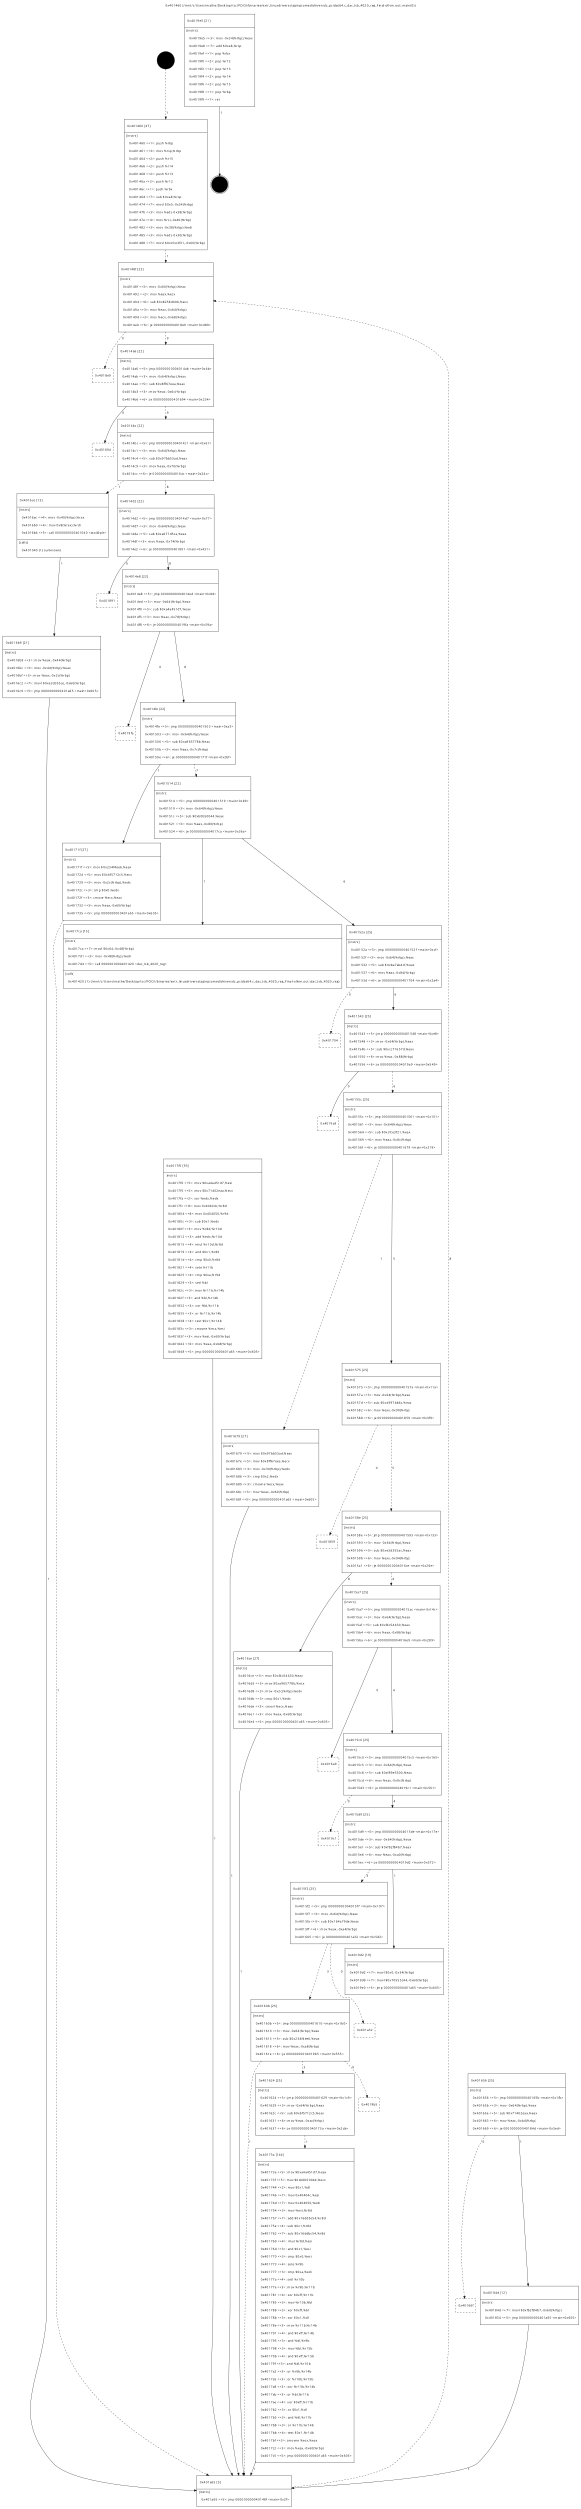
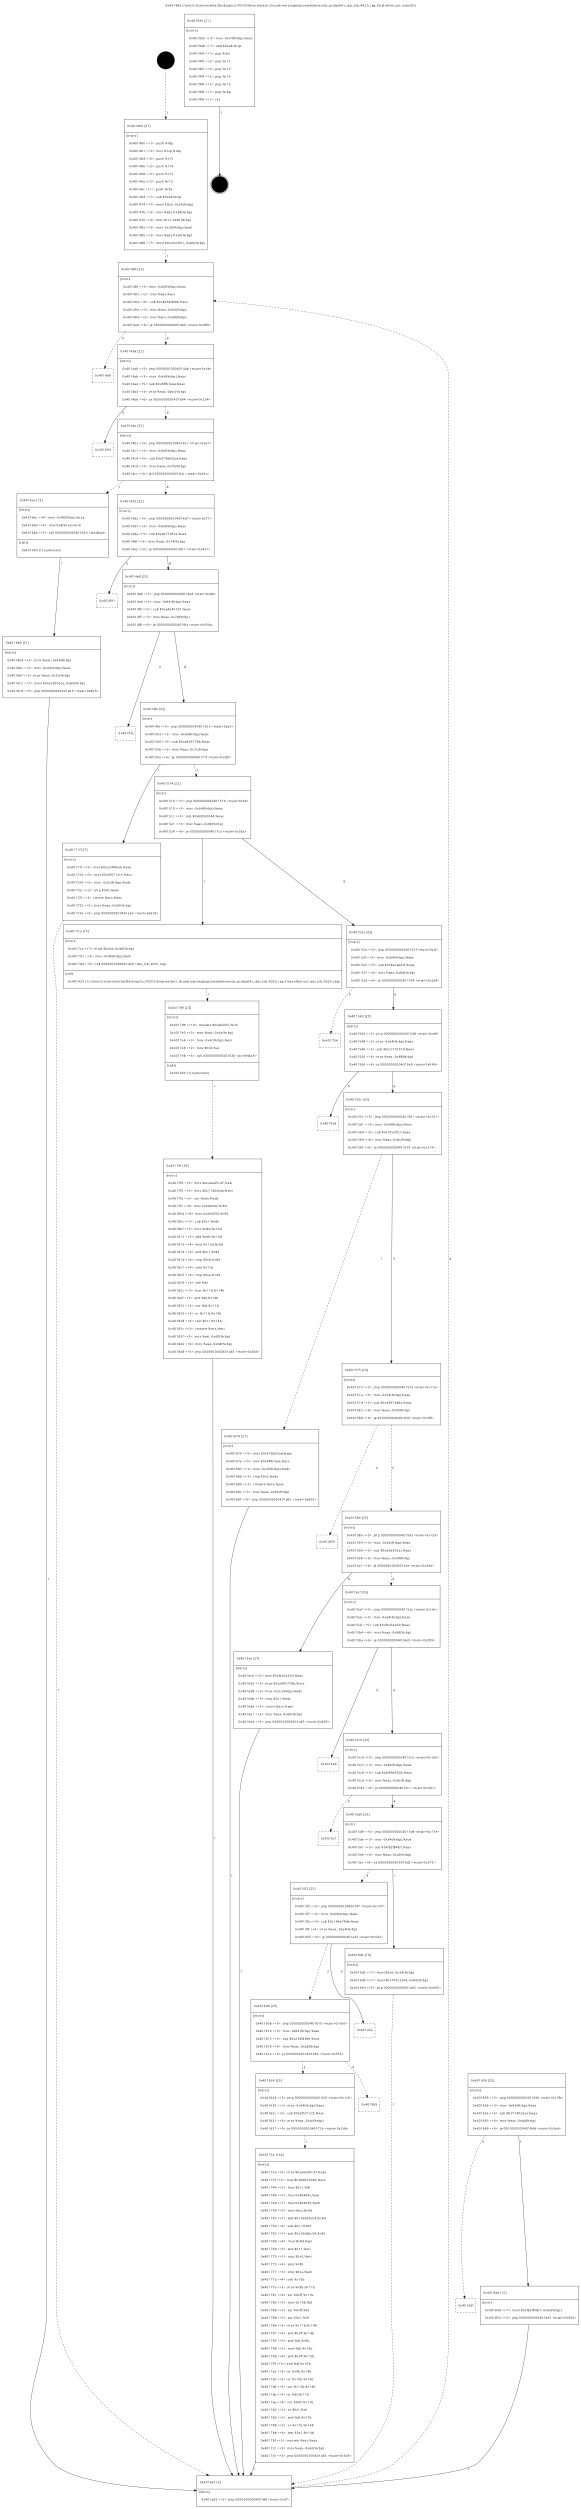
node "0x4017d9 [23]": added
edge "0x401543 [25]" -> "0x40155c [25]": style dashed -> solid
edge "0x4015f2 [25]" -> "0x401a32": style dashed -> solid
edge "0x40160b [25]" -> "0x401a65 [5]": now "0x4019d2 [19]" -> "0x401a65 [5]"
